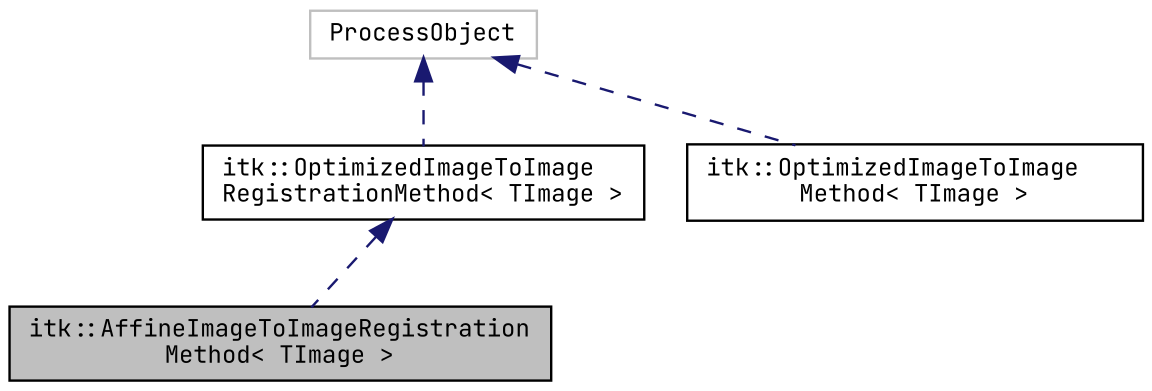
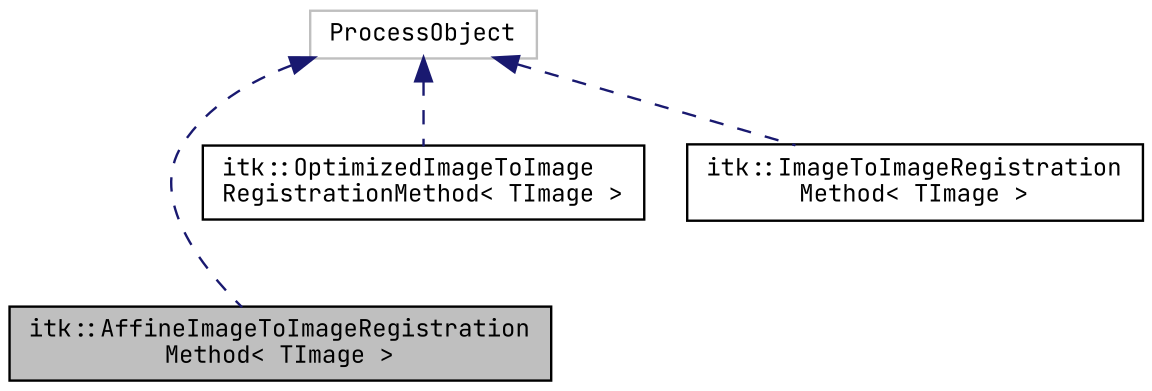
node "itk::OptimizedImageToImage Method< TImage >": label "itk::OptimizedImageToImage Method< TImage >" -> "itk::ImageToImageRegistration Method< TImage >"
edge "itk::AffineImageToImageRegistration Method< TImage >" -> "itk::OptimizedImageToImage RegistrationMethod< TImage >": now "itk::AffineImageToImageRegistration Method< TImage >" -> "ProcessObject"
